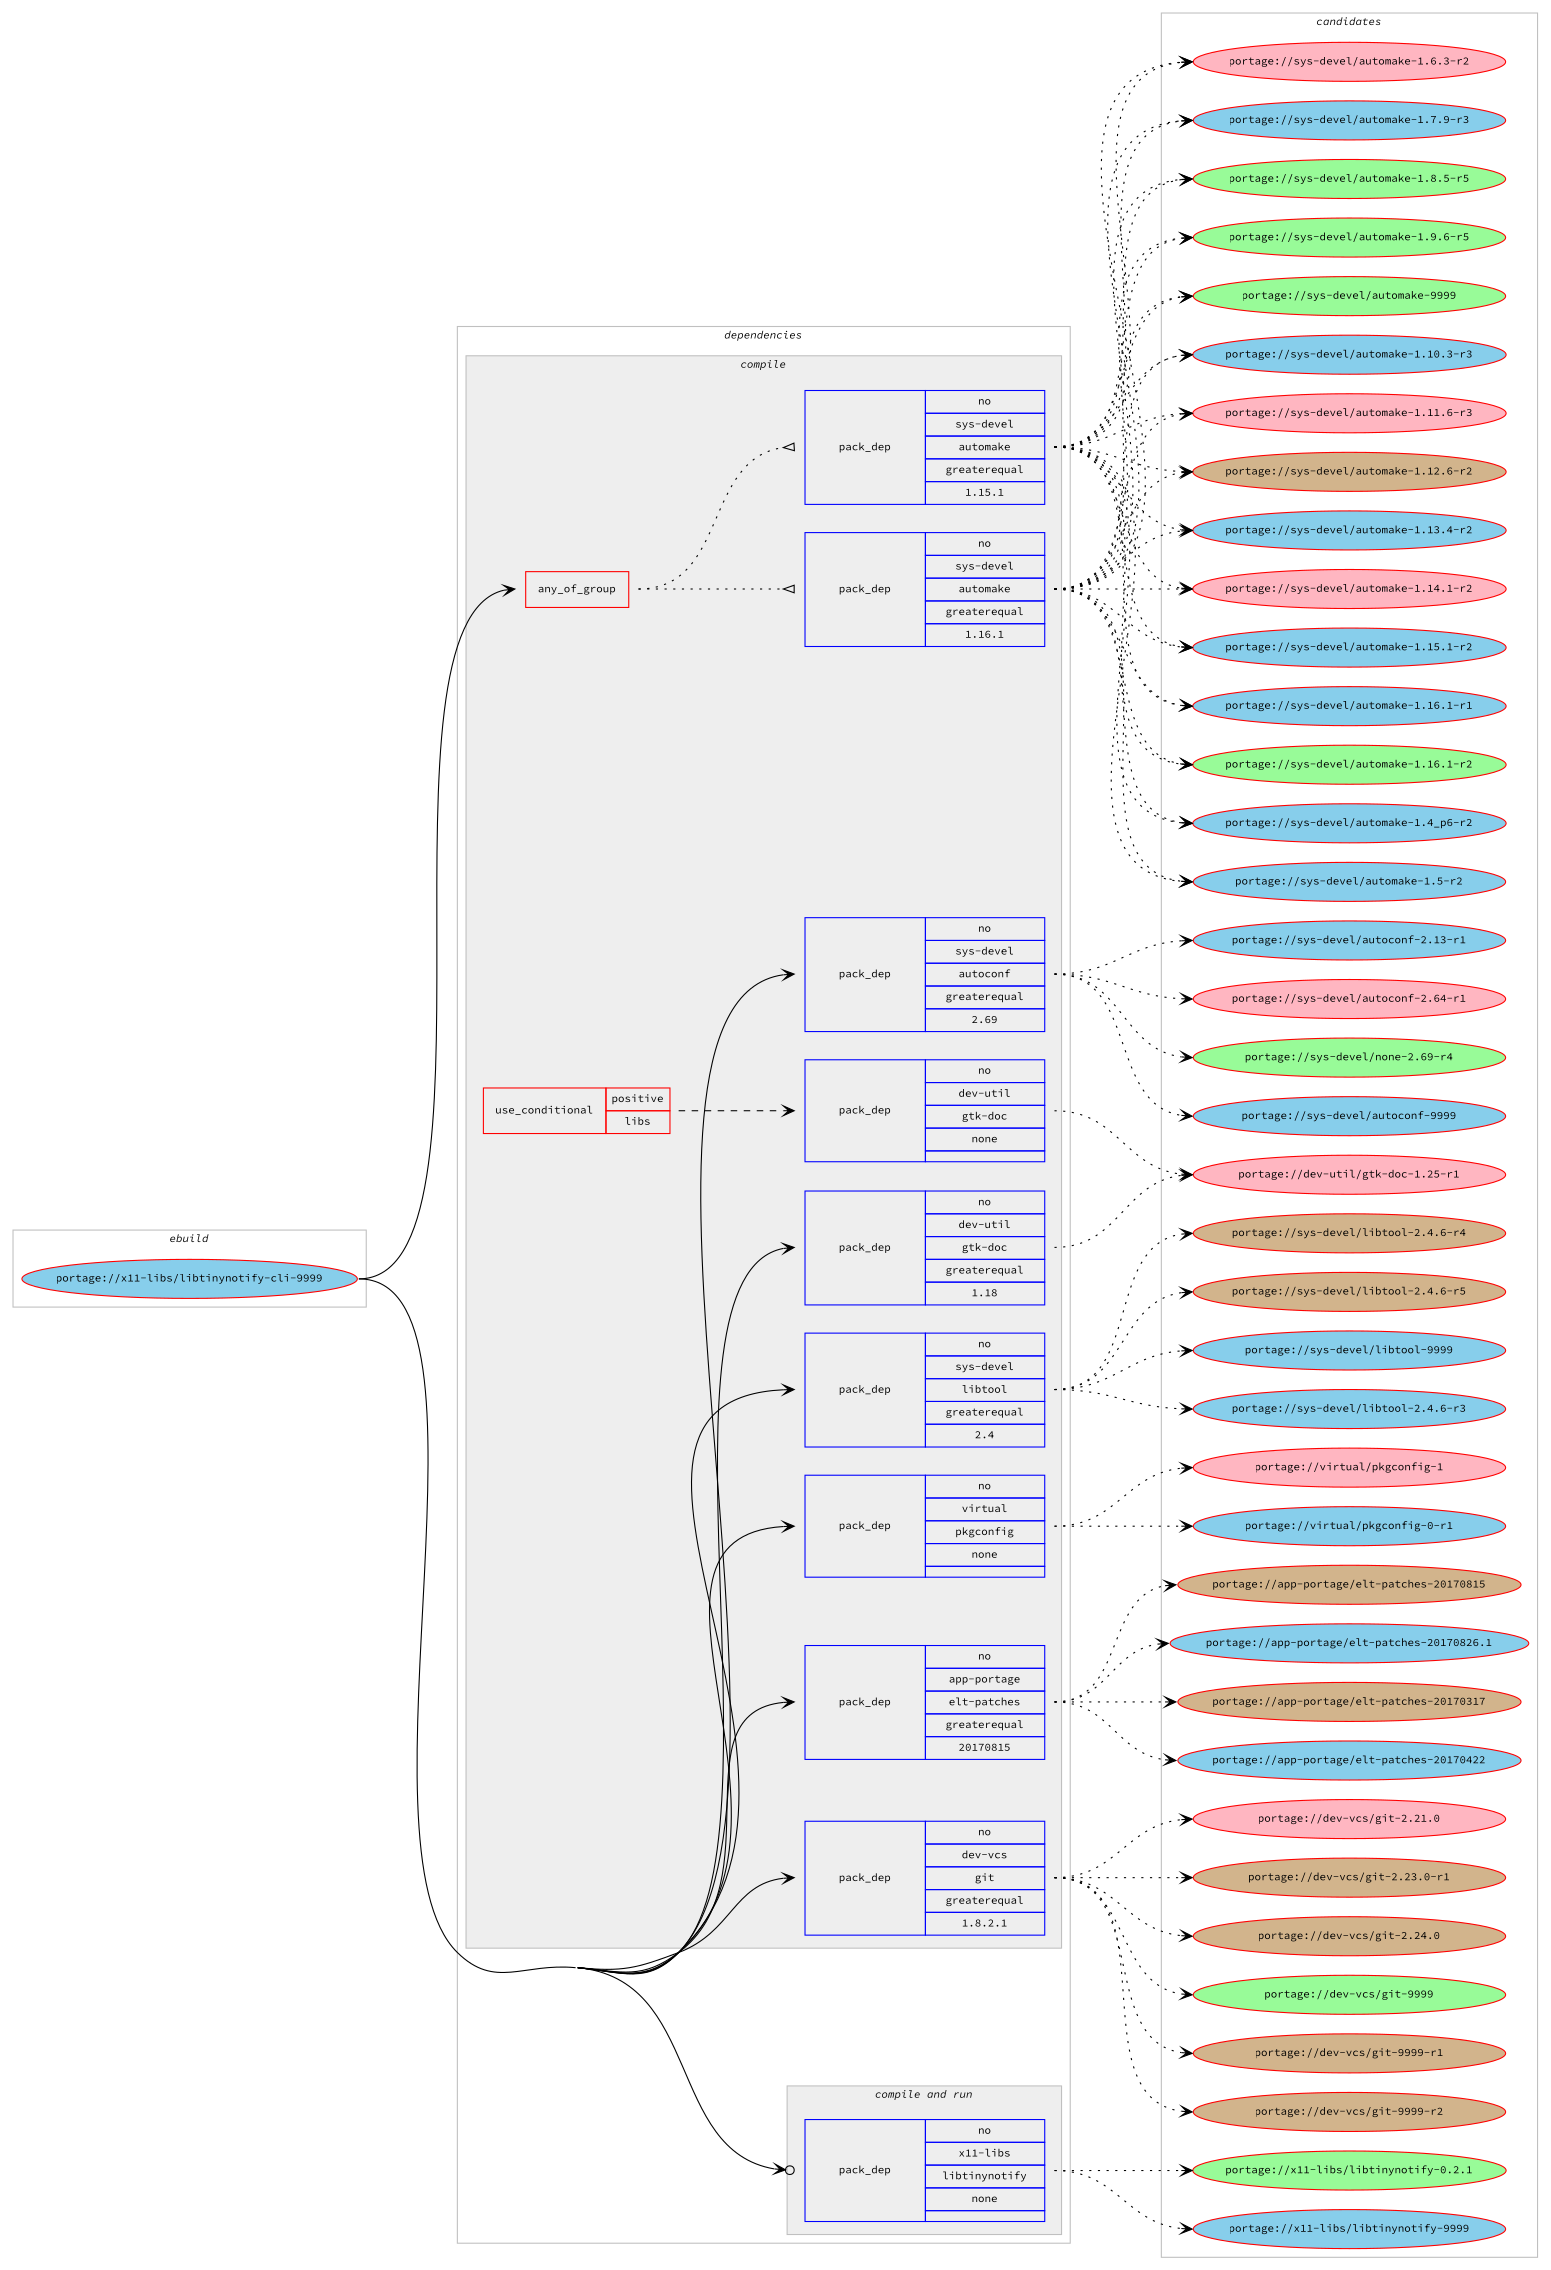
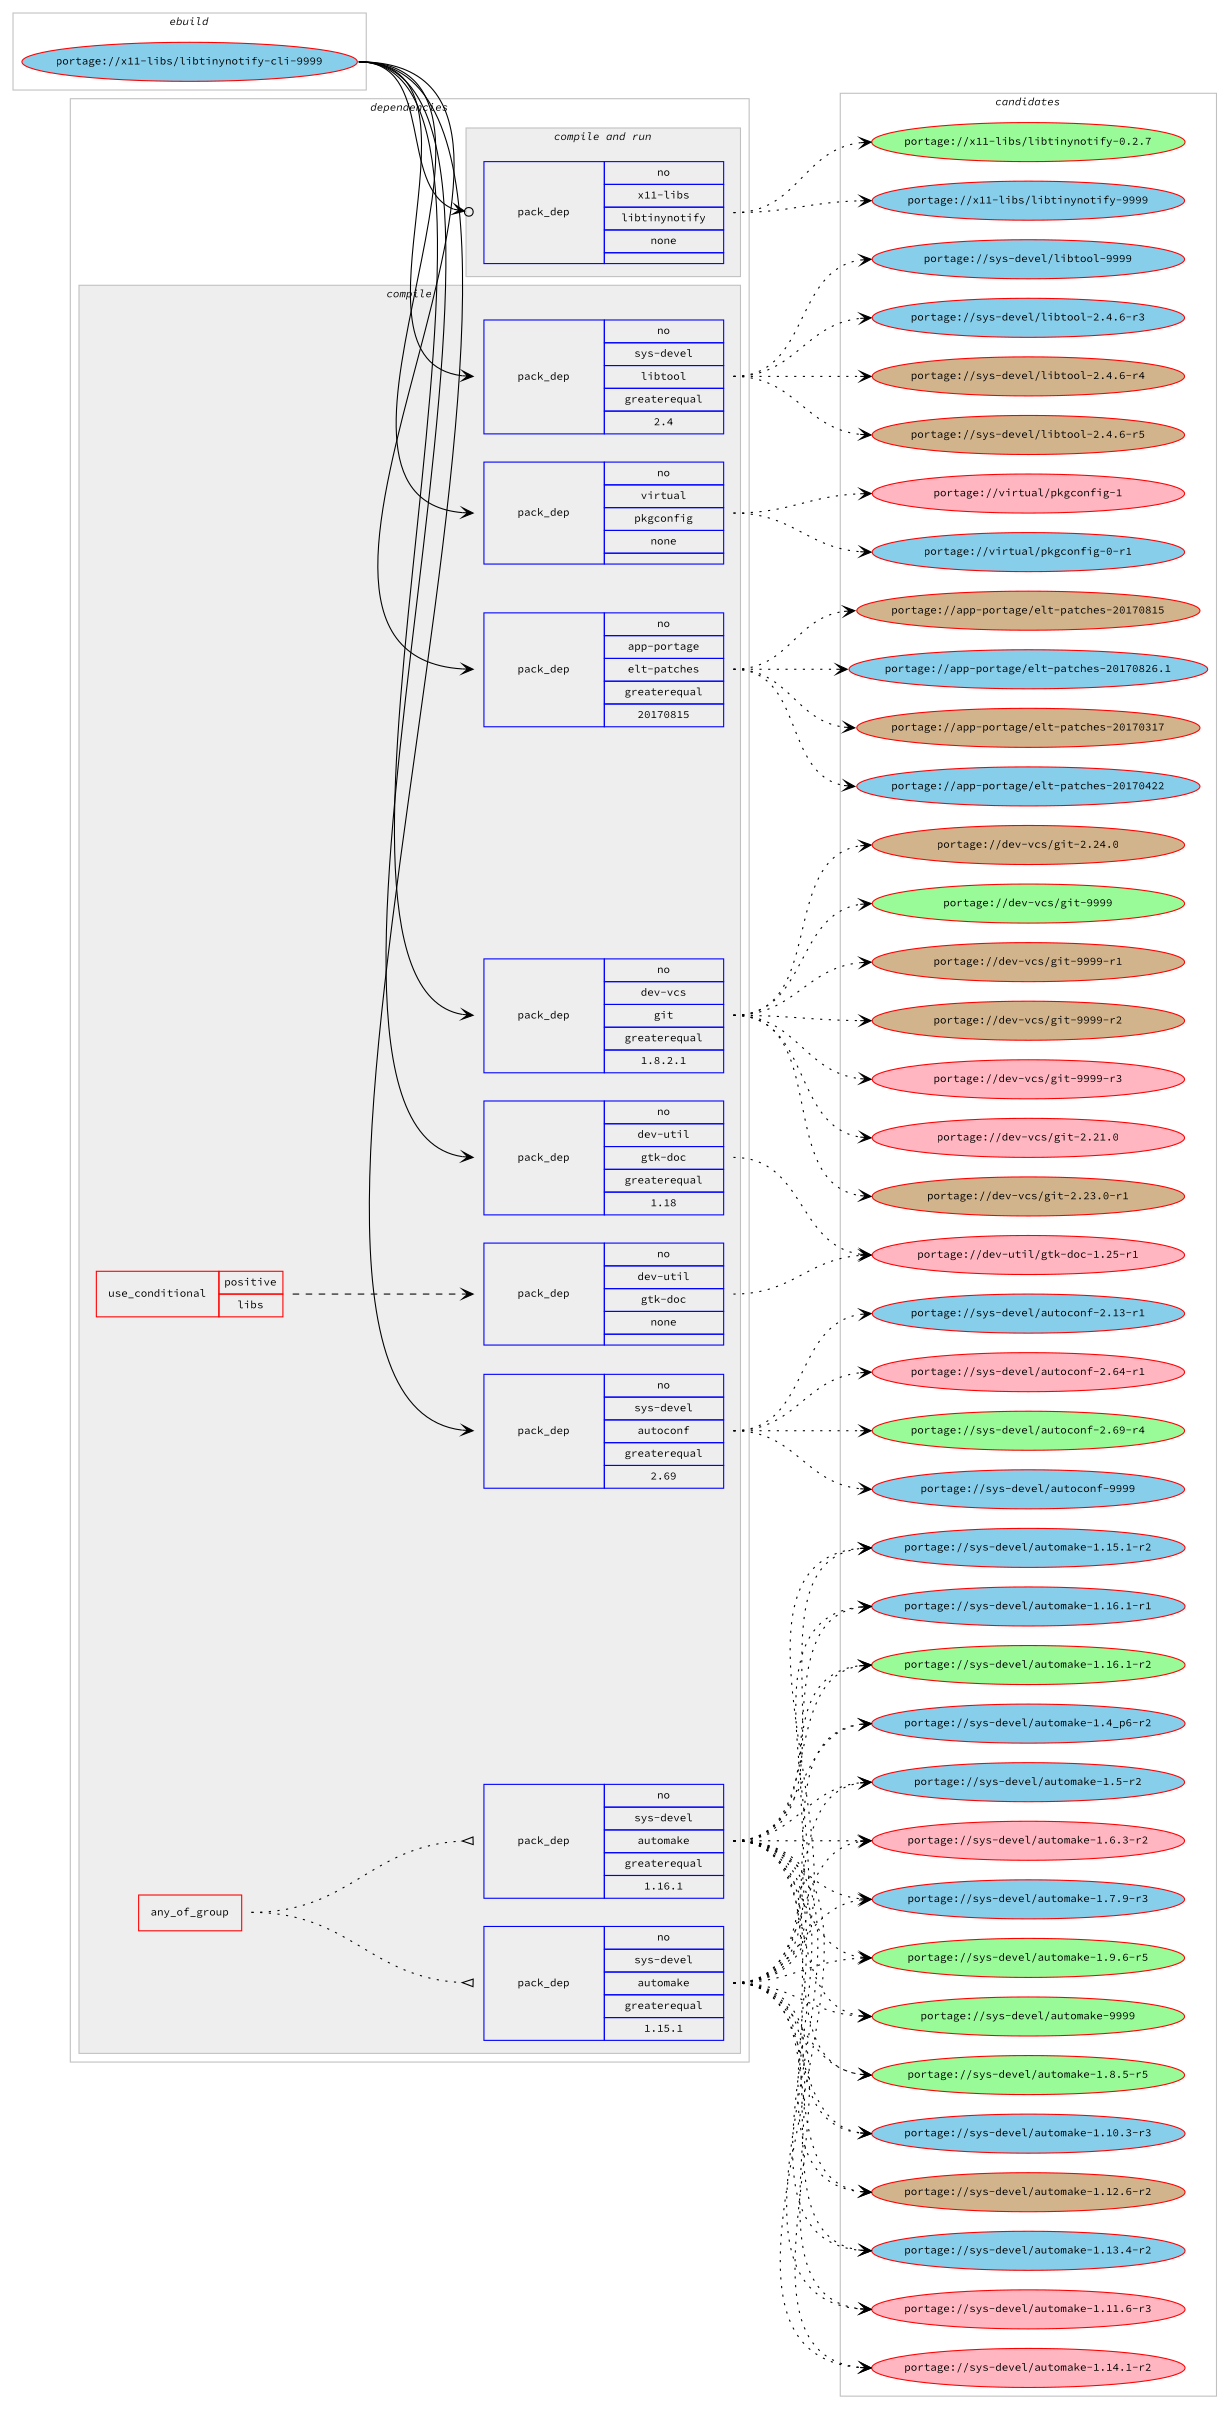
edge "portage://x11-libs/libtinynotify-cli-9999" -> "any_of_group": removed
node "portage://sys-devel/none-2.69-r4": label "portage://sys-devel/none-2.69-r4" -> "portage://sys-devel/autoconf-2.69-r4"
node "portage://dev-vcs/git-9999-r3": added
node "portage://x11-libs/libtinynotify-0.2.1": label "portage://x11-libs/libtinynotify-0.2.1" -> "portage://x11-libs/libtinynotify-0.2.7"
